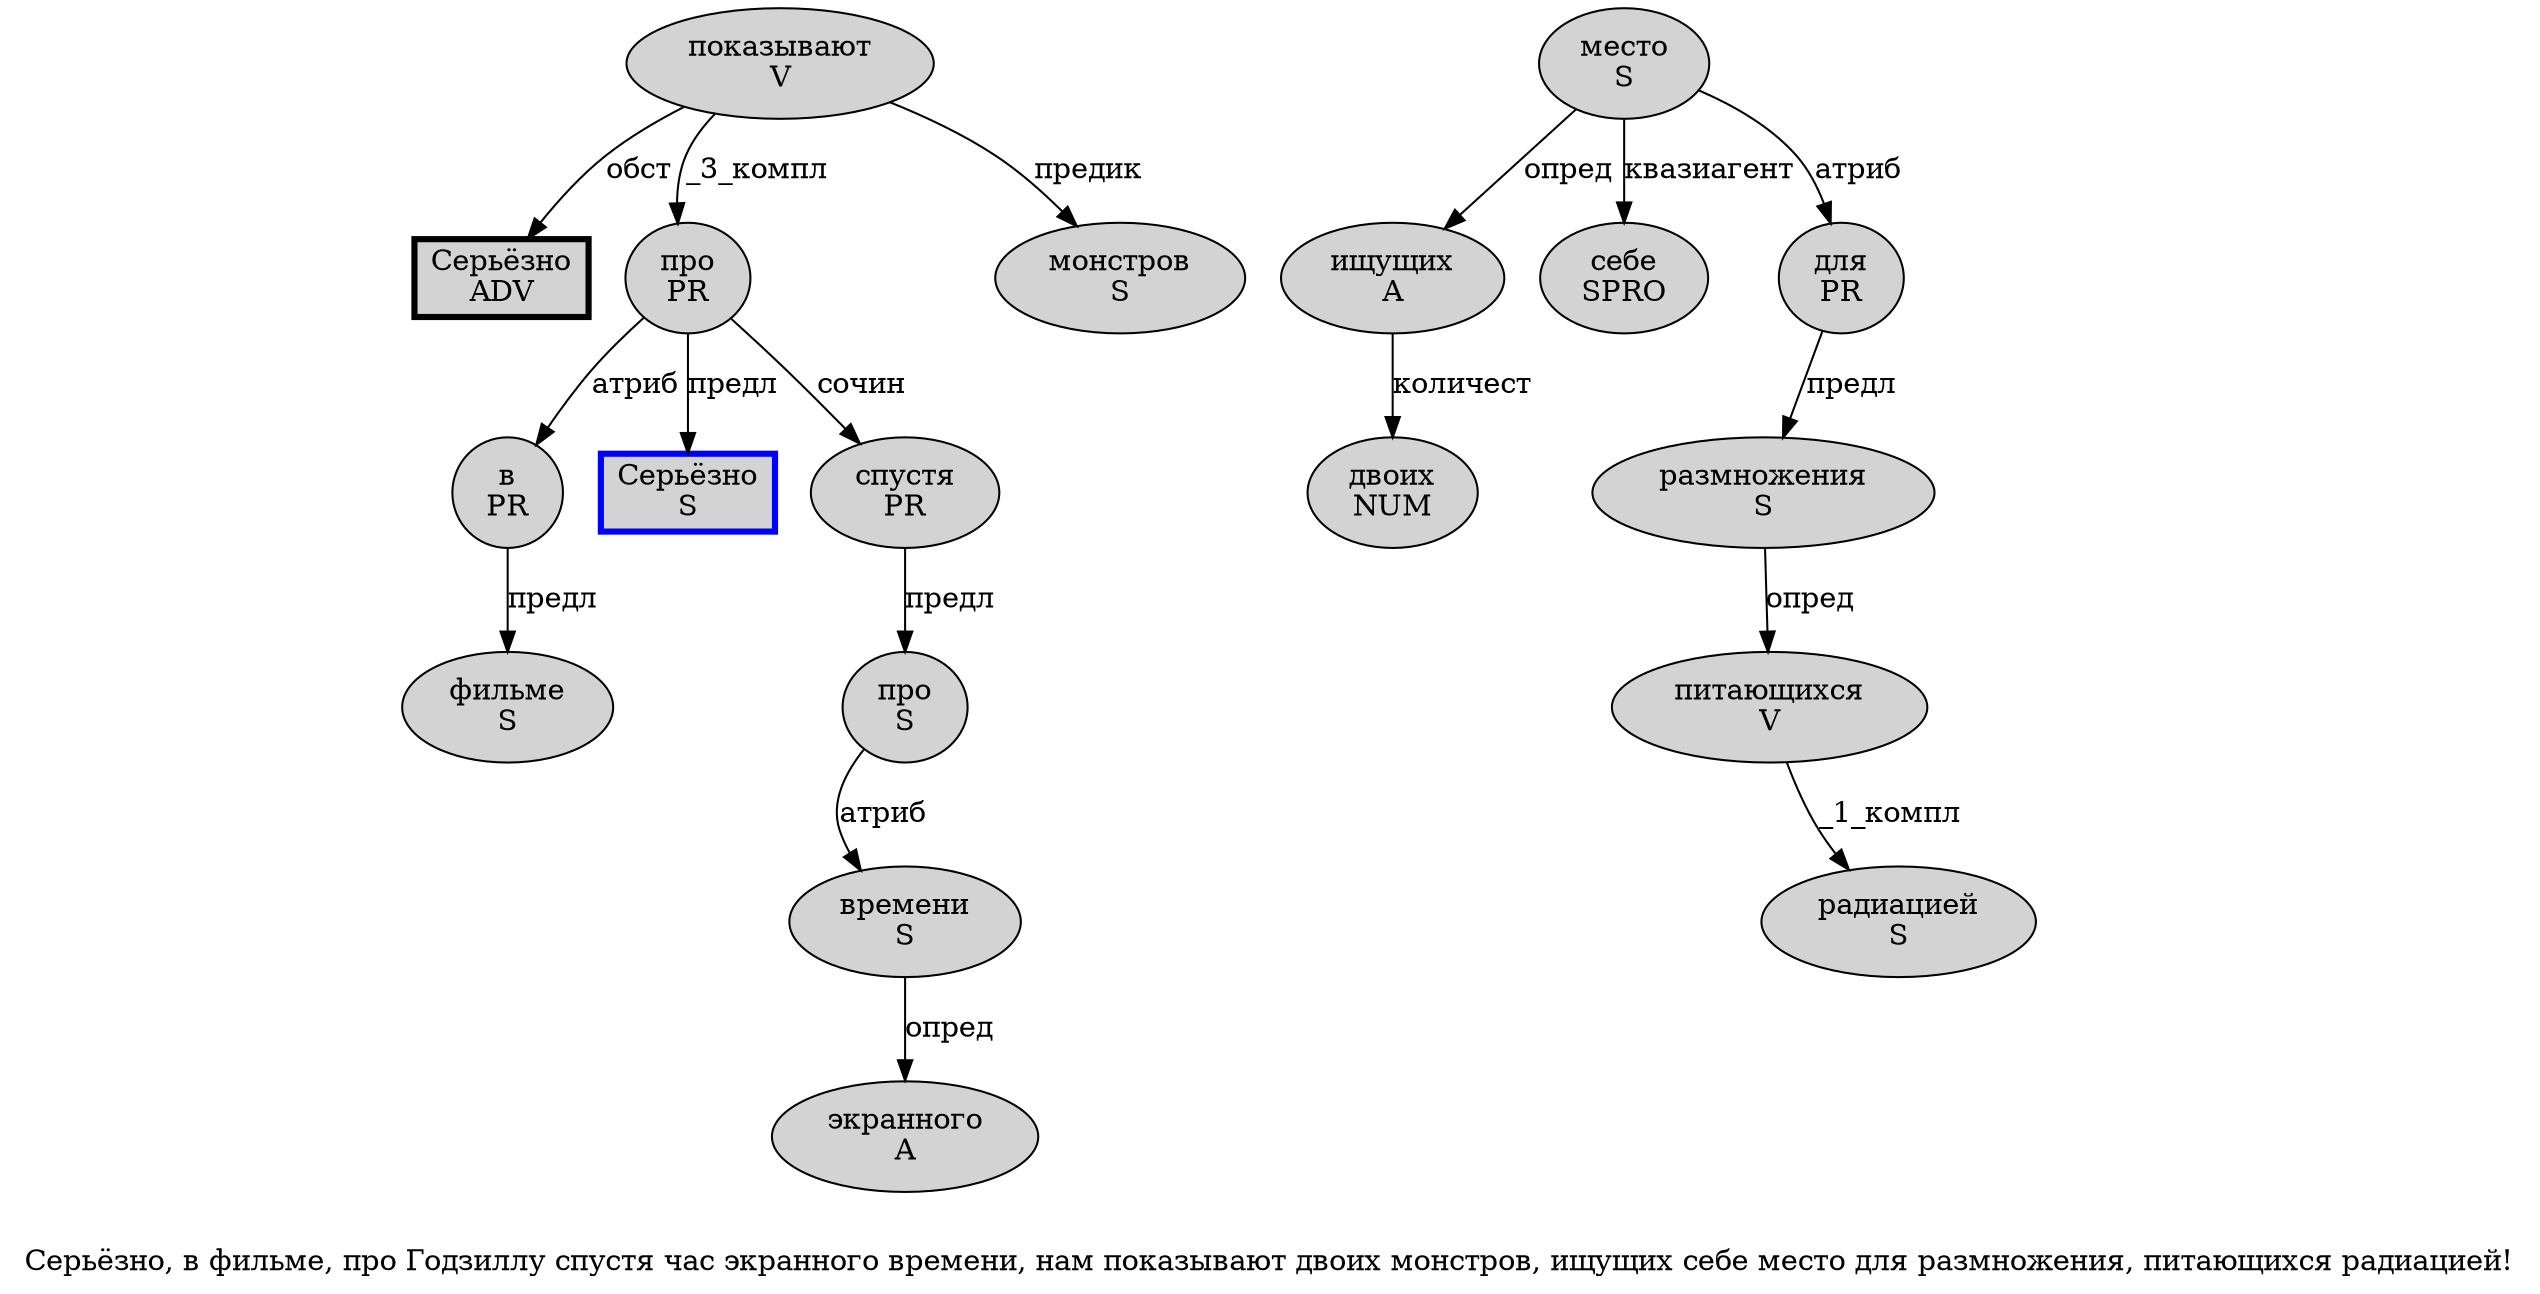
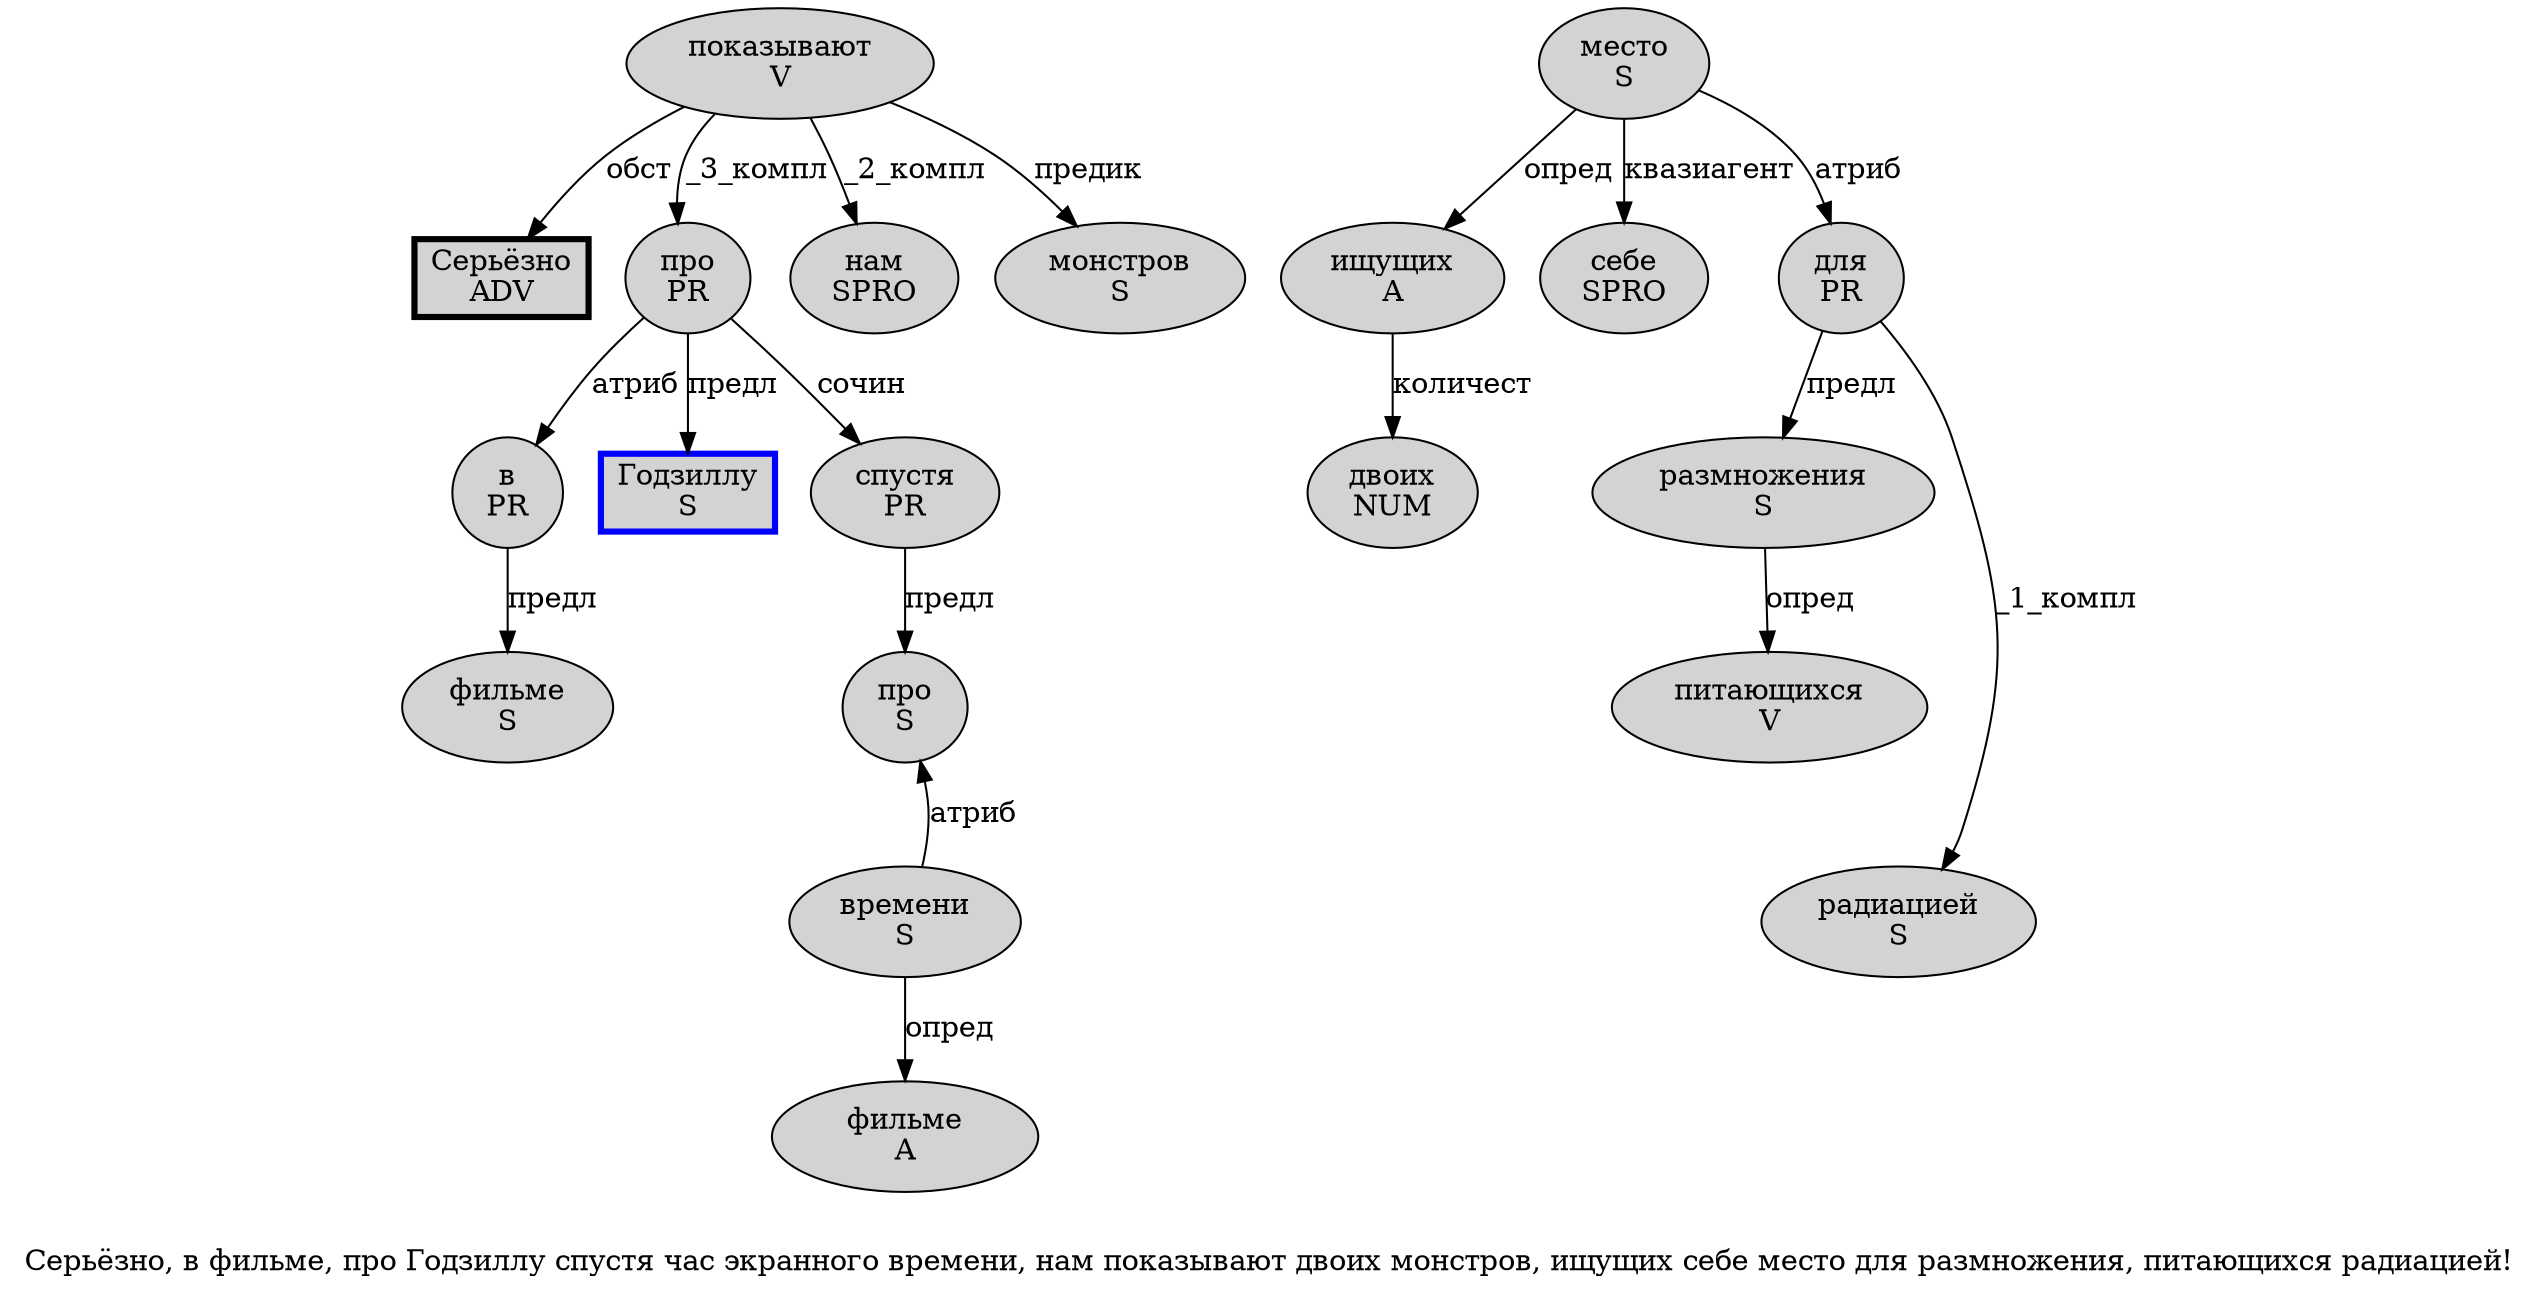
node "нам SPRO": added
node "Серьёзно S": label "Серьёзно S" -> "Годзиллу S"
edge "про S" -> "времени S": reversed
edge "питающихся V" -> "радиацией S": now "для PR" -> "радиацией S"
node "экранного A": label "экранного A" -> "фильме A"
